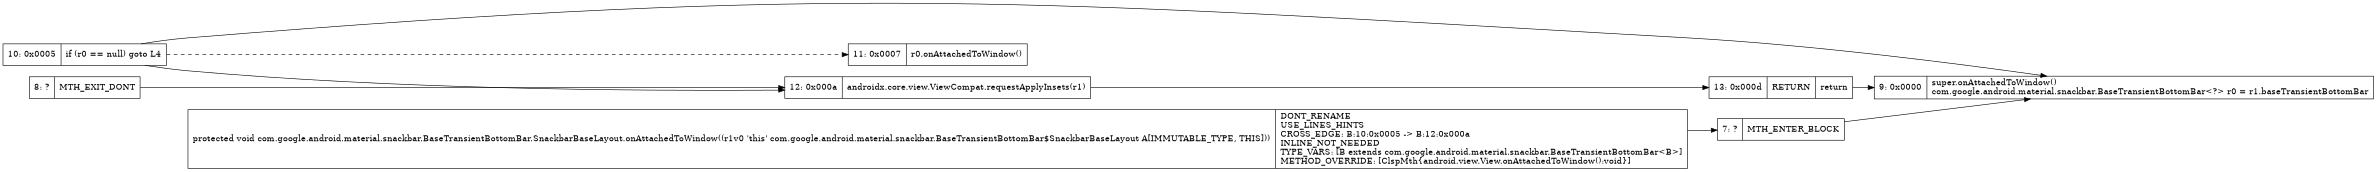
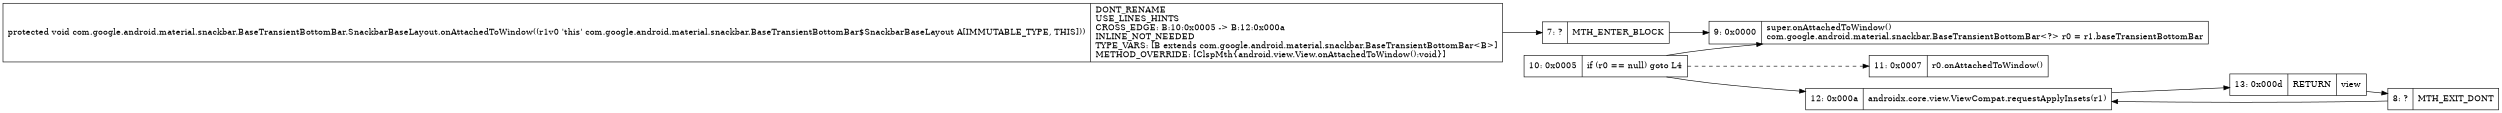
node "13: 0x000d": text "return" -> "view"
edge "13: 0x000d" -> "9: 0x0000": now "13: 0x000d" -> "8: ?"
